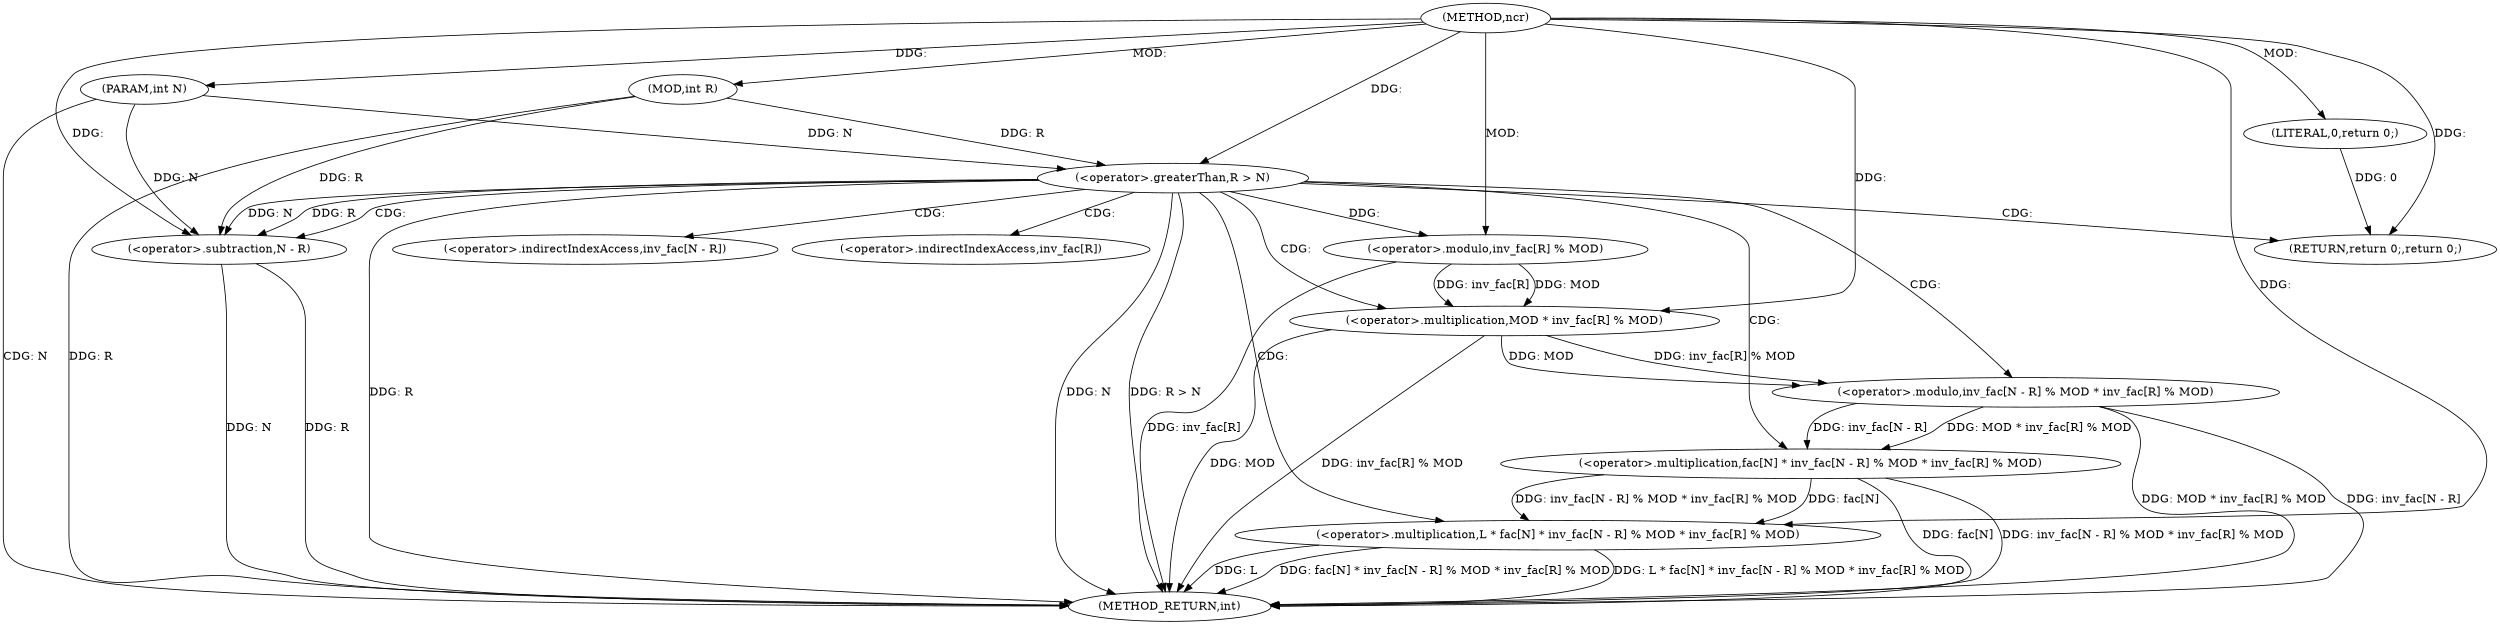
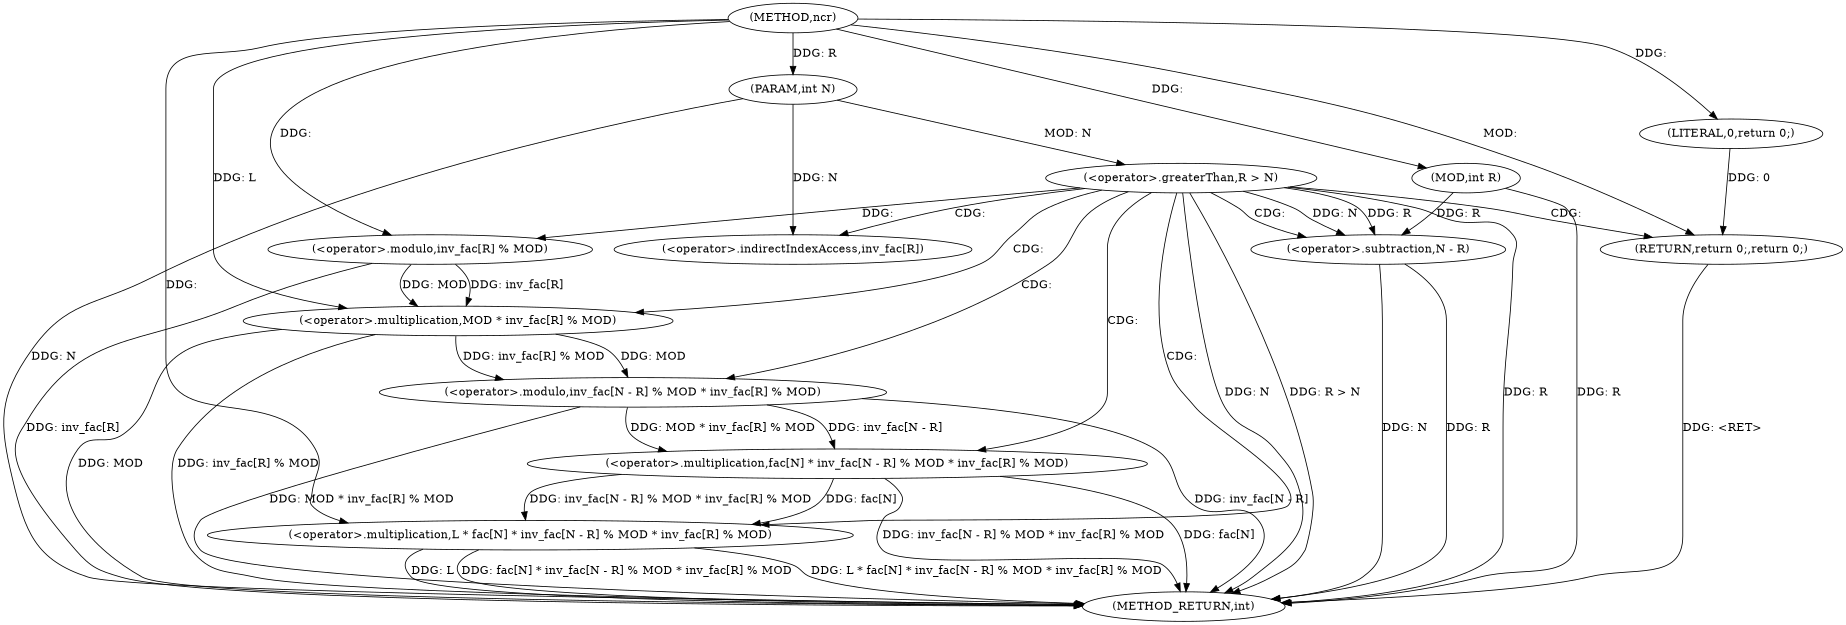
edge "(METHOD,ncr)" -> "(<operator>.subtraction,N - R)": removed, label "DDG:"
edge "(METHOD,ncr)" -> "(PARAM,int N)": label "DDG: " -> "DDG: R"
edge "(METHOD,ncr)" -> "(MOD,int R)": label "MOD: " -> "DDG: "
edge "(METHOD,ncr)" -> "(LITERAL,0,return 0;)": label "MOD: " -> "DDG: "
edge "(METHOD,ncr)" -> "(<operator>.greaterThan,R > N)": removed, label "DDG:"
edge "(MOD,int R)" -> "(<operator>.greaterThan,R > N)": removed, label "DDG: R"
edge "(PARAM,int N)" -> "(<operator>.greaterThan,R > N)": label "DDG: N" -> "MOD: N"
edge "(METHOD,ncr)" -> "(<operator>.modulo,inv_fac[R] % MOD)": label "MOD: " -> "DDG: "
edge "(METHOD,ncr)" -> "(RETURN,return 0;,return 0;)": label "DDG: " -> "MOD: "
edge "(PARAM,int N)" -> "(<operator>.subtraction,N - R)": now "(PARAM,int N)" -> "(<operator>.indirectIndexAccess,inv_fac[R])"
edge "(METHOD,ncr)" -> "(<operator>.multiplication,MOD * inv_fac[R] % MOD)": label "DDG: " -> "DDG: L"
node "(<operator>.indirectIndexAccess,inv_fac[N - R])": removed
edge "(PARAM,int N)" -> "(METHOD_RETURN,int)": label "CDG: N" -> "DDG: N"
edge "(RETURN,return 0;,return 0;)" -> "(METHOD_RETURN,int)": added, label "DDG: <RET>"
